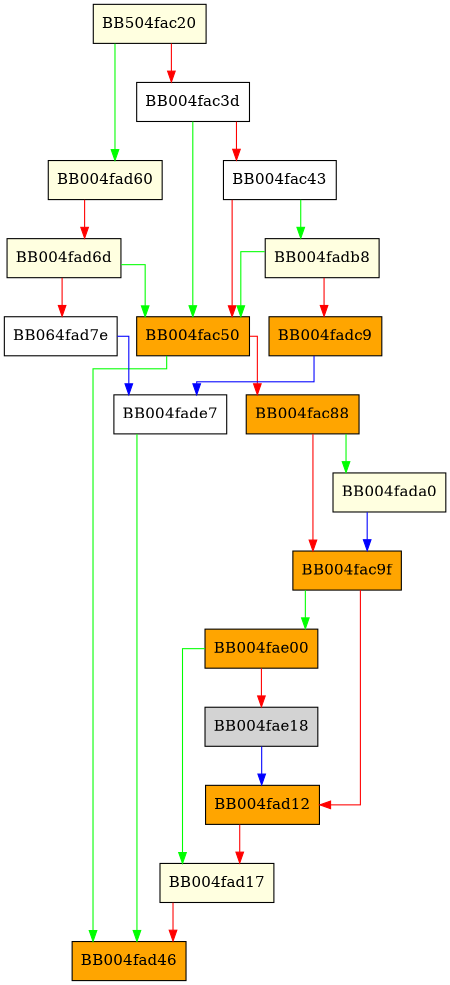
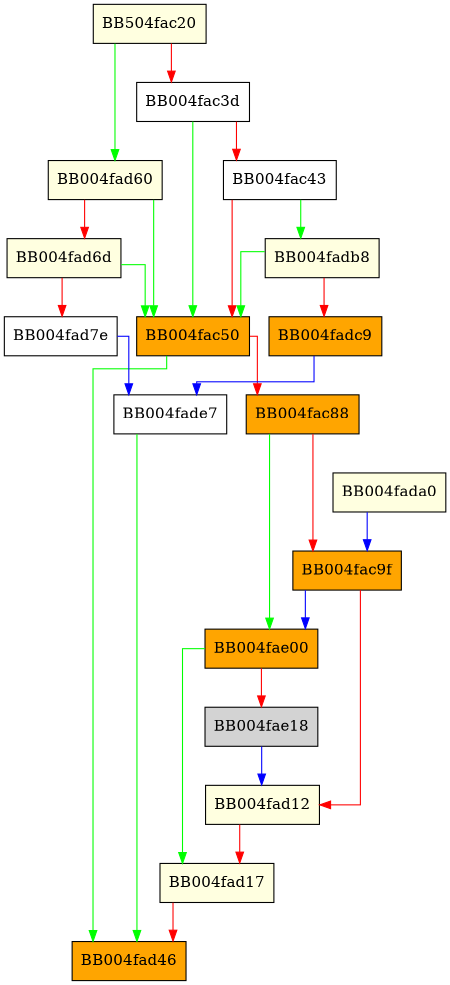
edge "BB004fad60" -> "BB004fac50": added
node "BB064fad7e": label "BB064fad7e" -> "BB004fad7e"
edge "BB004fac88" -> "BB004fada0": now "BB004fac88" -> "BB004fae00"
edge "BB004fac9f" -> "BB004fae00": color green -> blue
node "BB004fad12": fillcolor orange -> lightyellow
